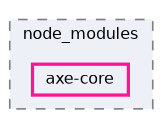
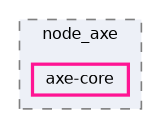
cluster "node_modules": label "node_modules" -> "node_axe"
